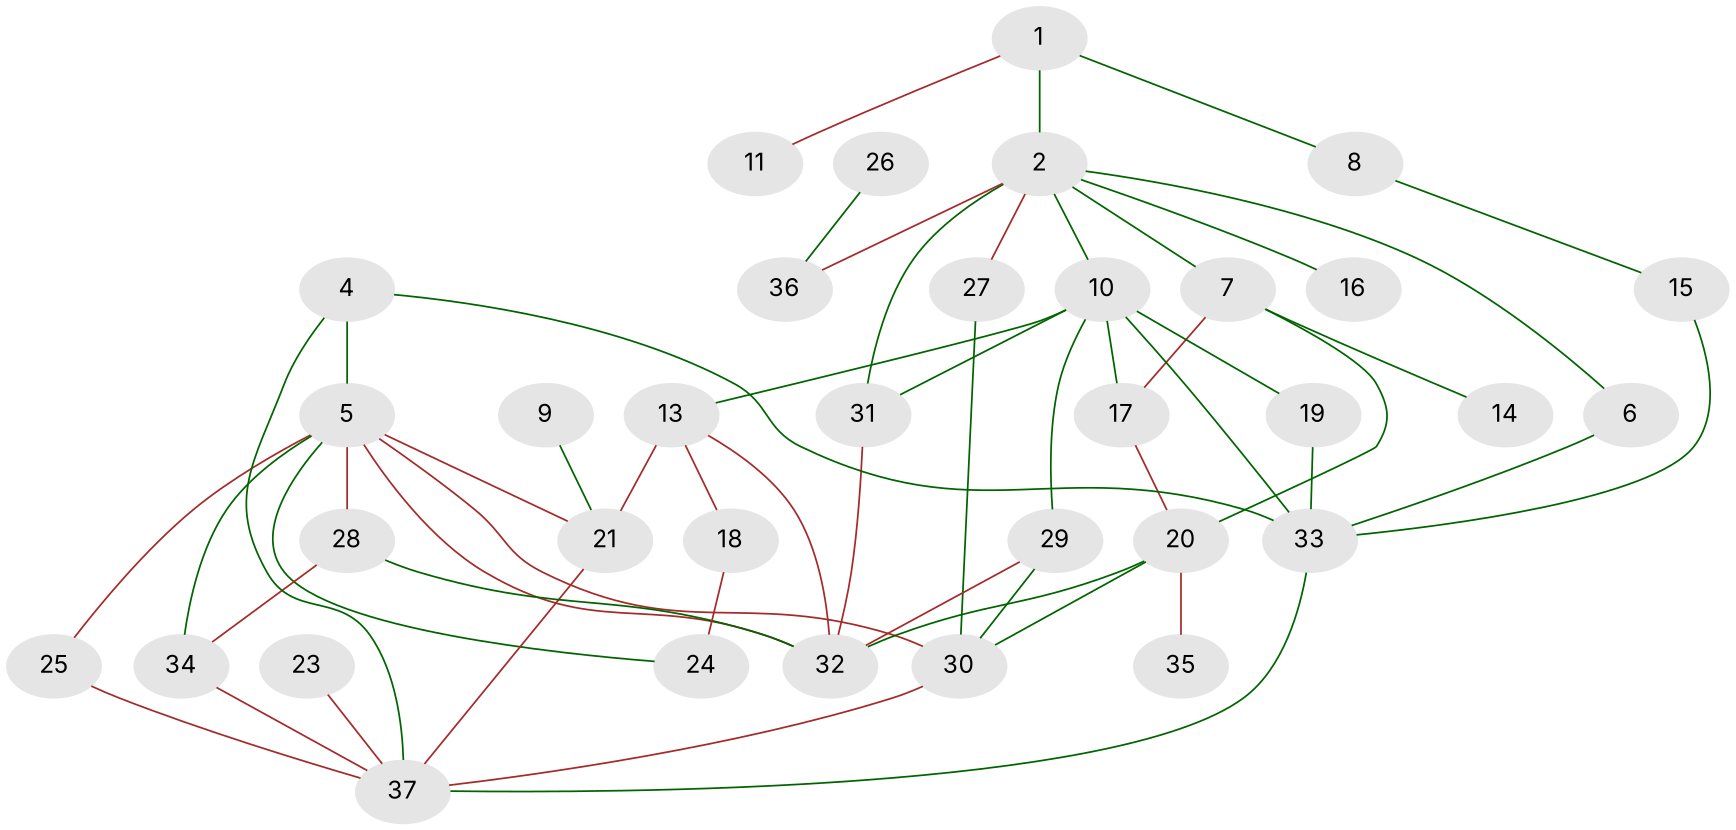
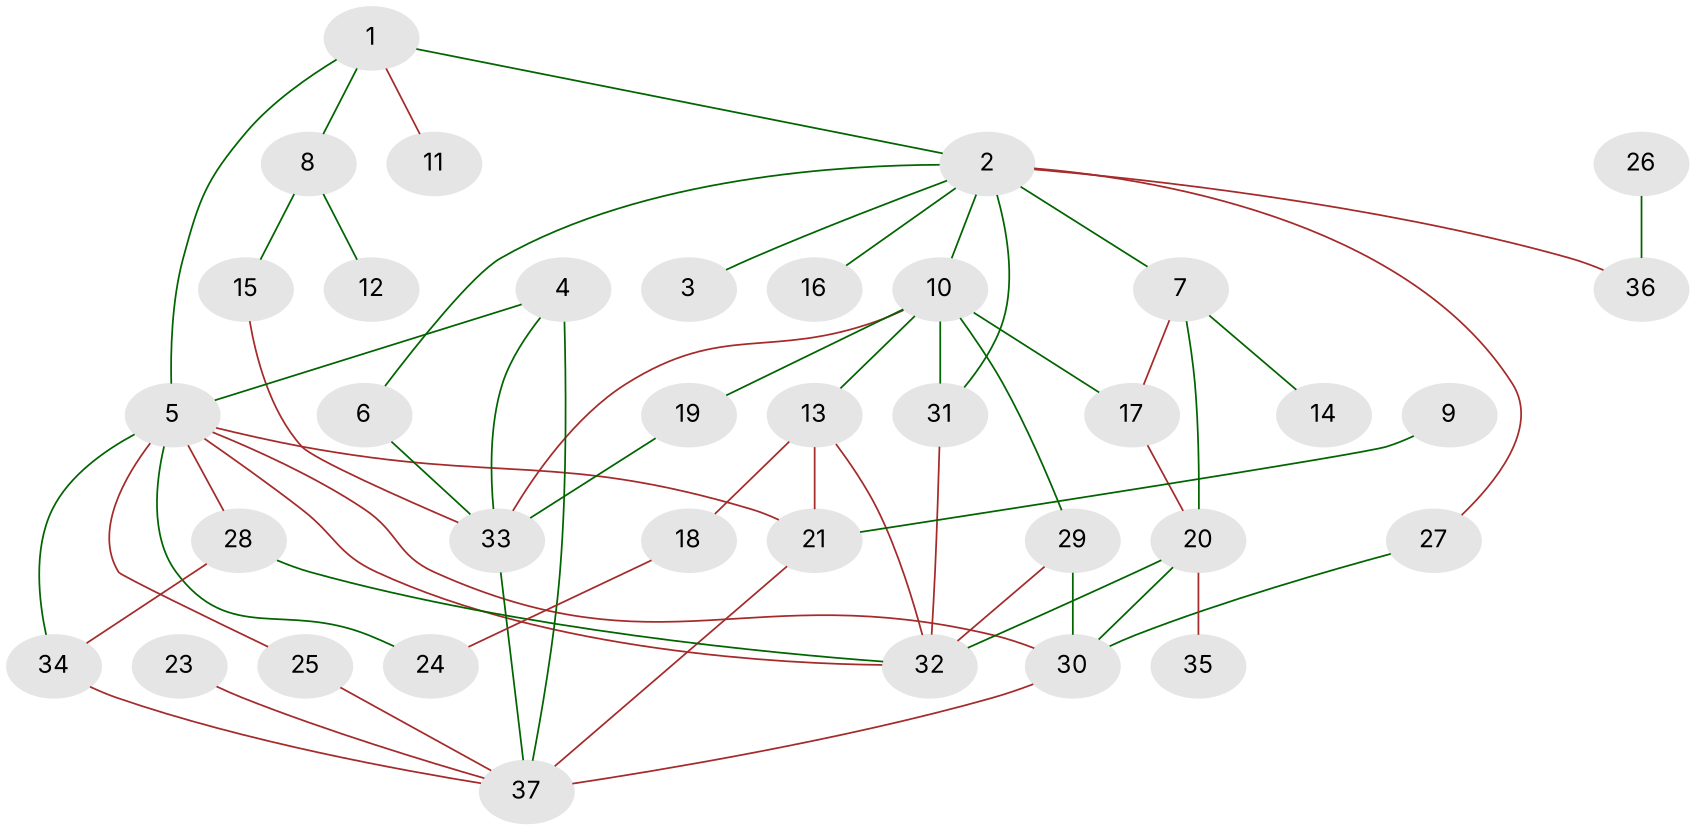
edge "1" -- "5": added
node "12": added
node "3": added
edge "10" -- "33": color darkgreen -> brown
edge "15" -- "33": color darkgreen -> brown
